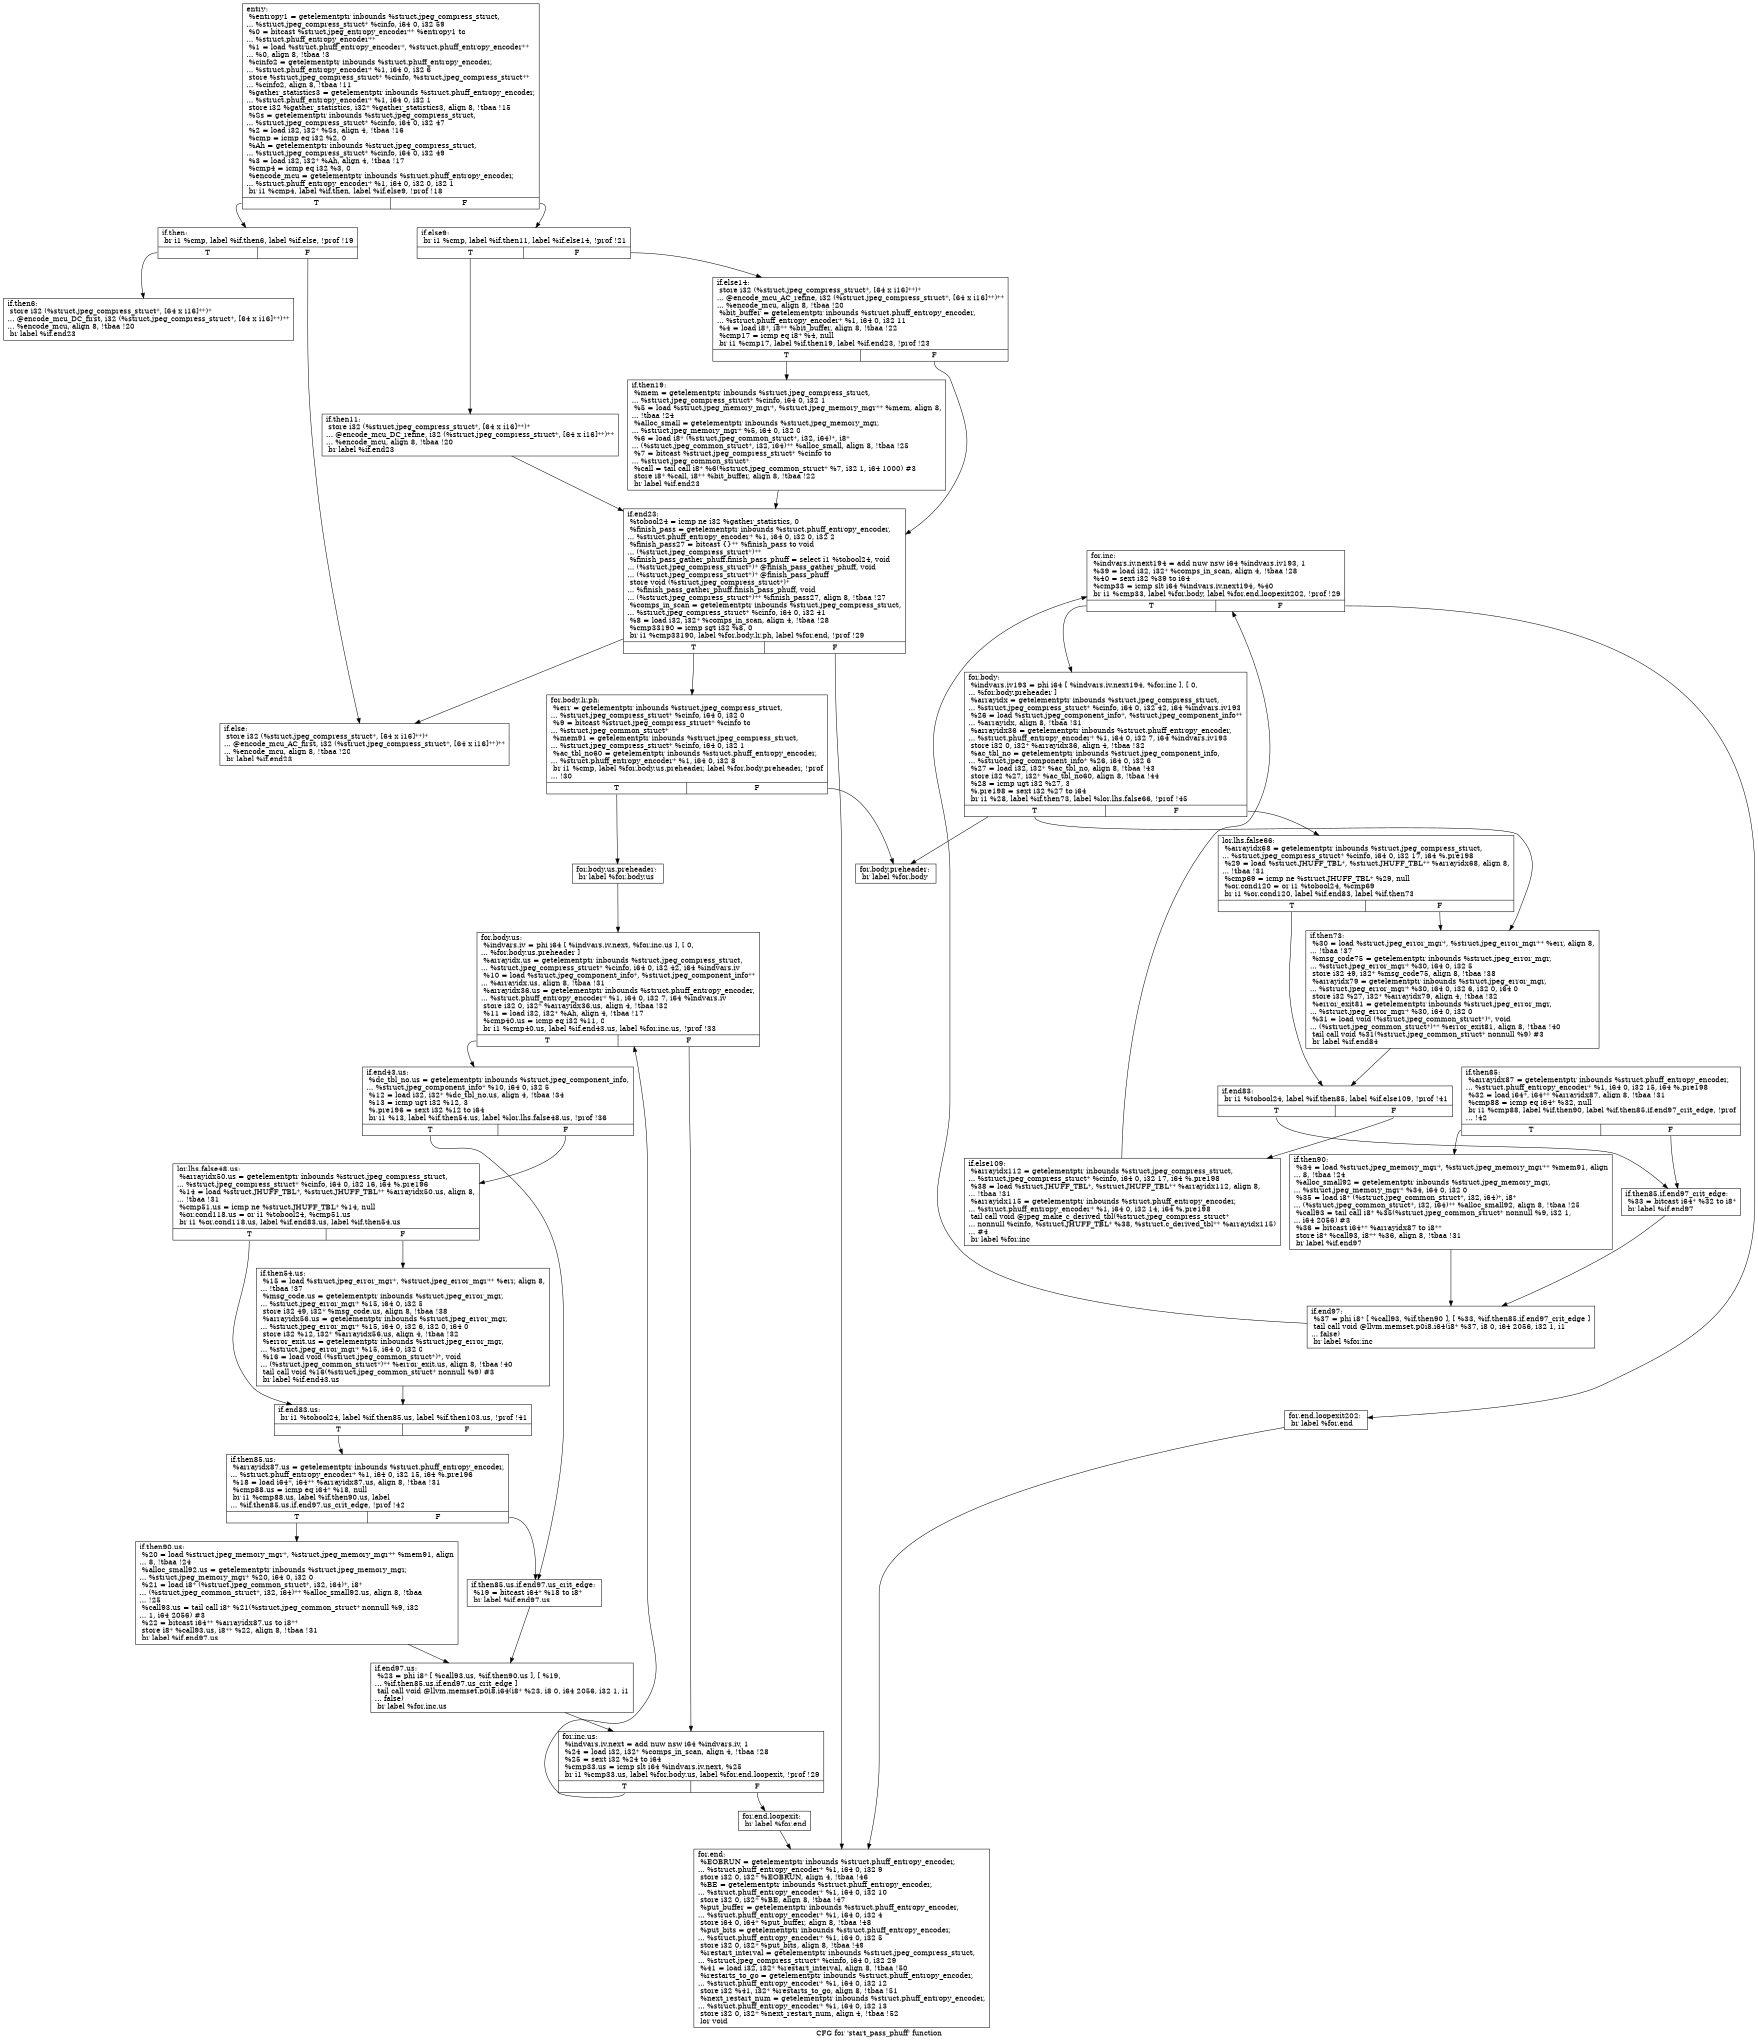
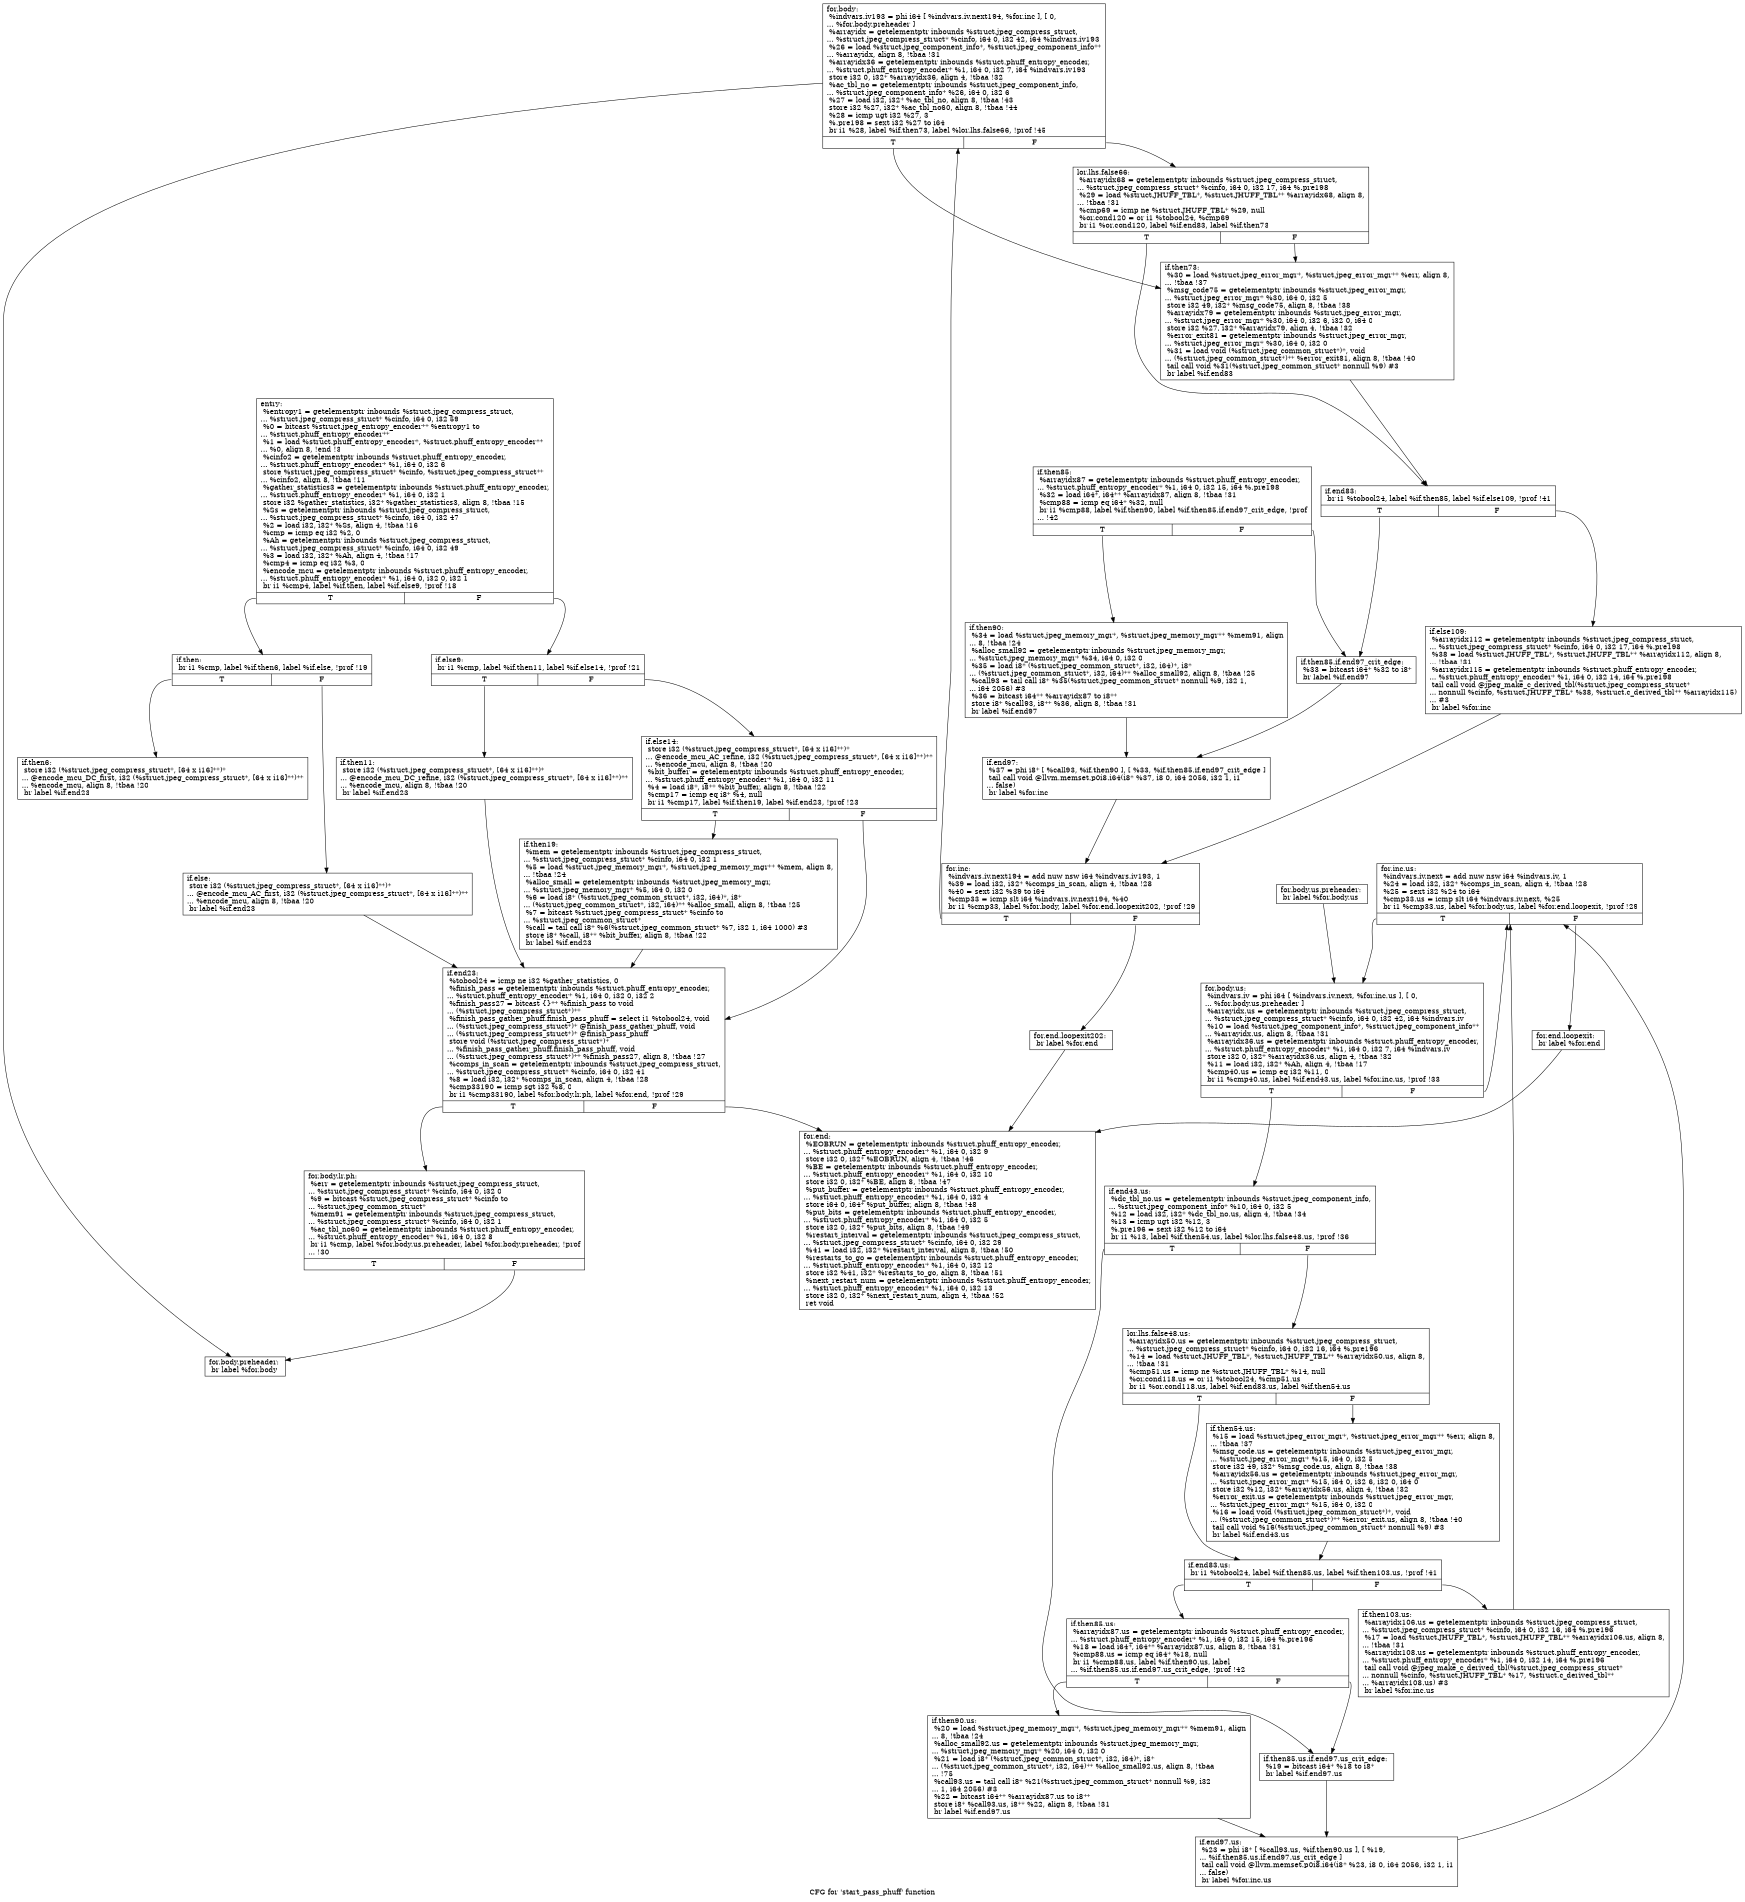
node "entry:": text "... %0, align 8, !tbaa !3" -> "... %0, align 8, !end !3"
edge "if.end23:" -> "if.else:": reversed
edge "for.body.lr.ph:" -> "for.body.us.preheader:": removed
node "if.then73:": text "br label %if.end84" -> "br label %if.end83"
node "if.else109:": text "... #4" -> "... #3"
node "if.then90.us:": text "... !25" -> "... !75"
node "if.then103.us:": added
node "for.end:": text "lor void" -> "ret void"
